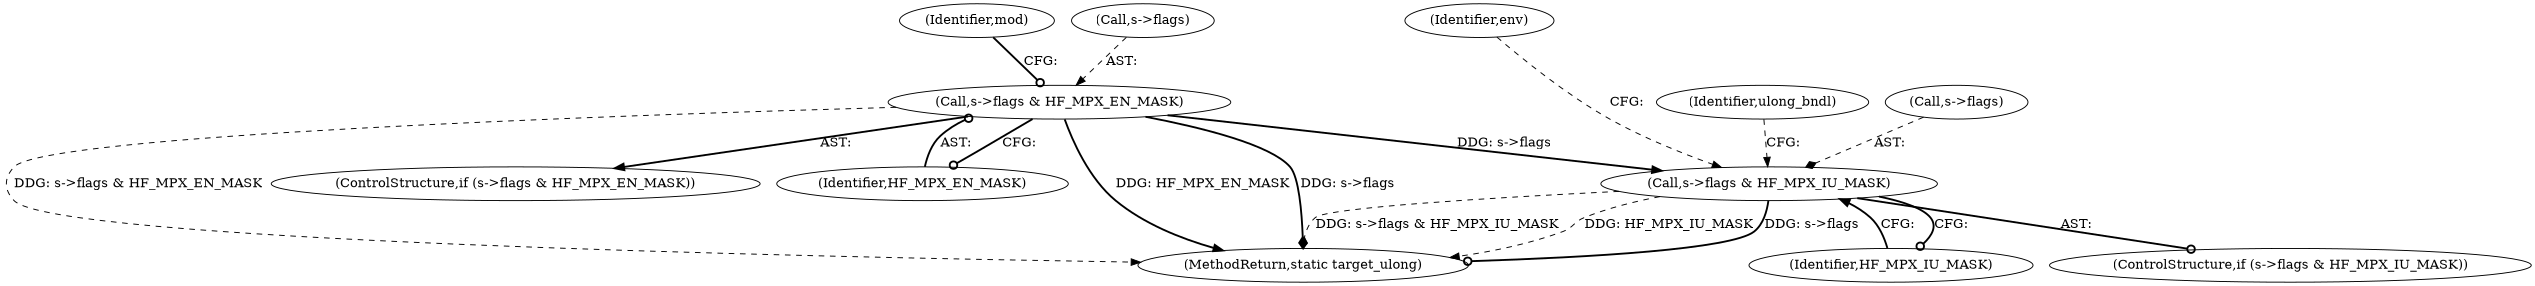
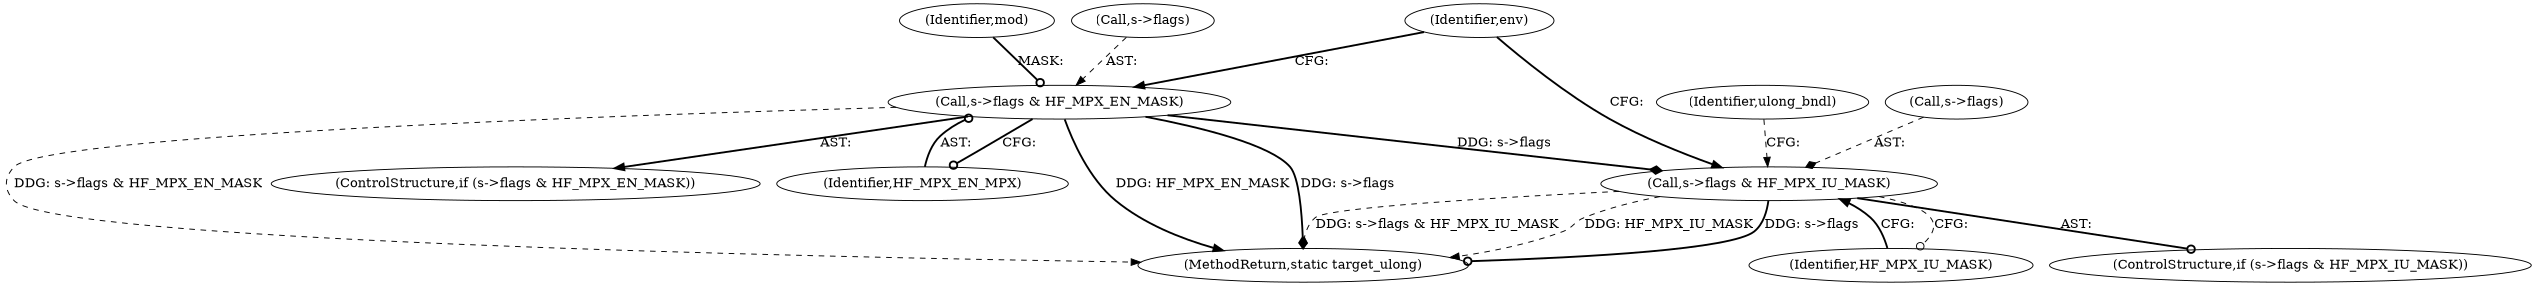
edge "(Identifier,env)" -> "(Call,s->flags & HF_MPX_EN_MASK)": added, label "CFG:"
edge "(Identifier,mod)" -> "(Call,s->flags & HF_MPX_EN_MASK)": label "CFG: " -> "MASK: "
edge "(Identifier,env)" -> "(Call,s->flags & HF_MPX_IU_MASK)": style dashed -> bold
edge "(Call,s->flags & HF_MPX_EN_MASK)" -> "(Call,s->flags & HF_MPX_IU_MASK)": arrowhead normal -> diamond
node "(Identifier,HF_MPX_EN_MASK)": label "(Identifier,HF_MPX_EN_MASK)" -> "(Identifier,HF_MPX_EN_MPX)"
edge "(Call,s->flags & HF_MPX_IU_MASK)" -> "(Identifier,HF_MPX_IU_MASK)": style bold -> dashed
